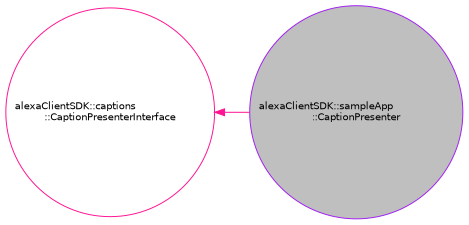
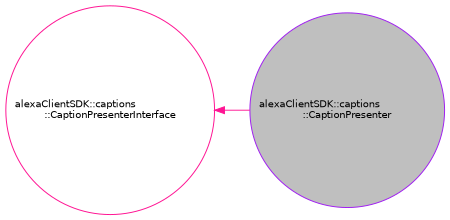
node "alexaClientSDK::sampleApp ::CaptionPresenter": label "alexaClientSDK::sampleApp ::CaptionPresenter" -> "alexaClientSDK::captions ::CaptionPresenter"
